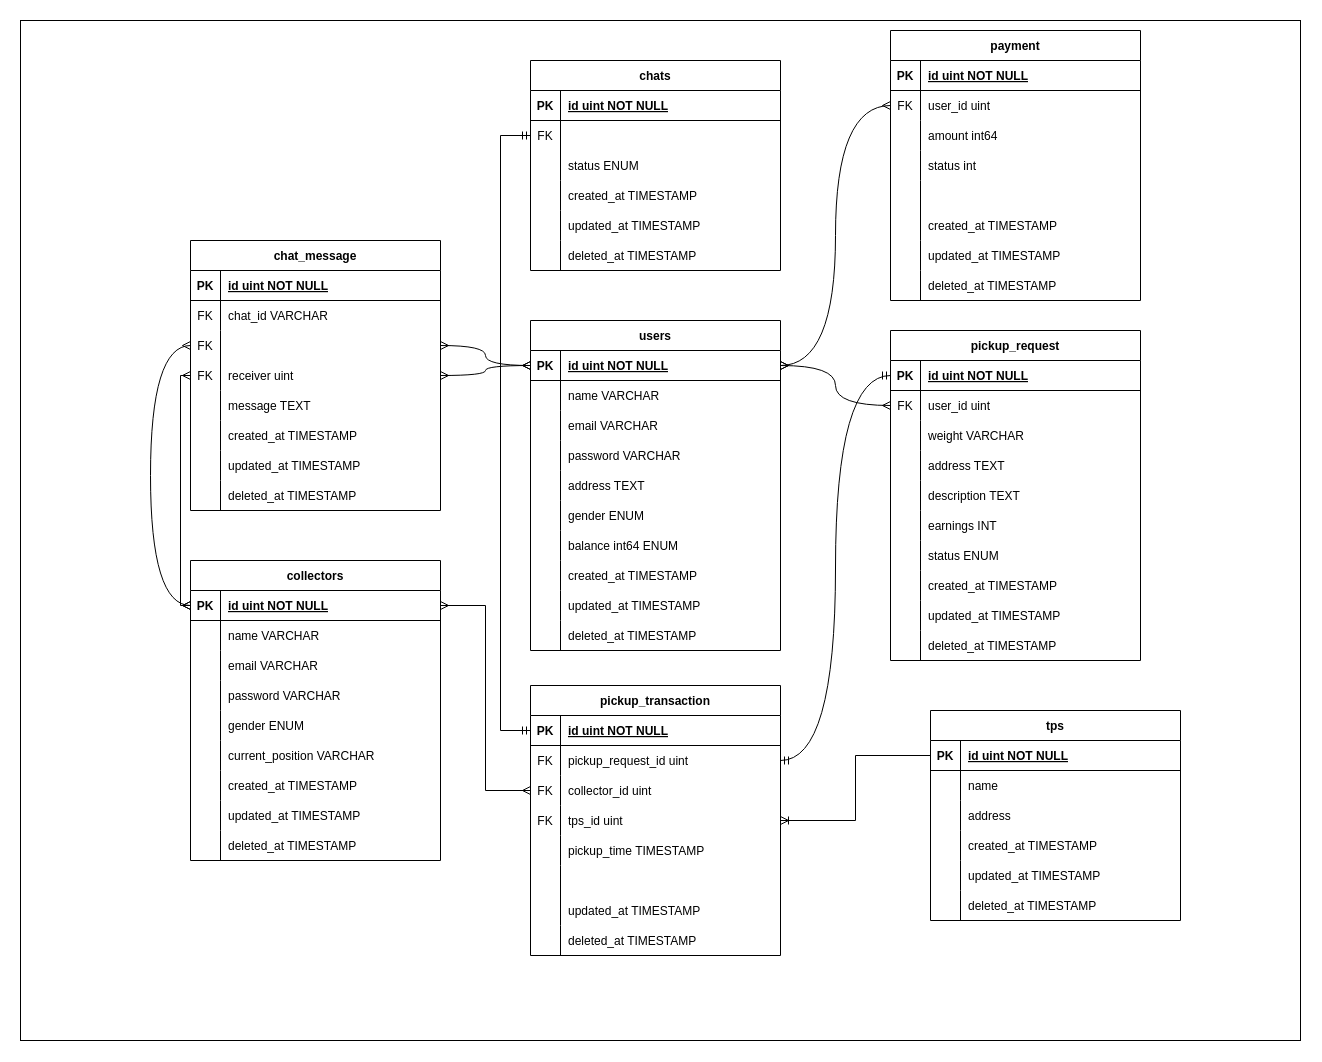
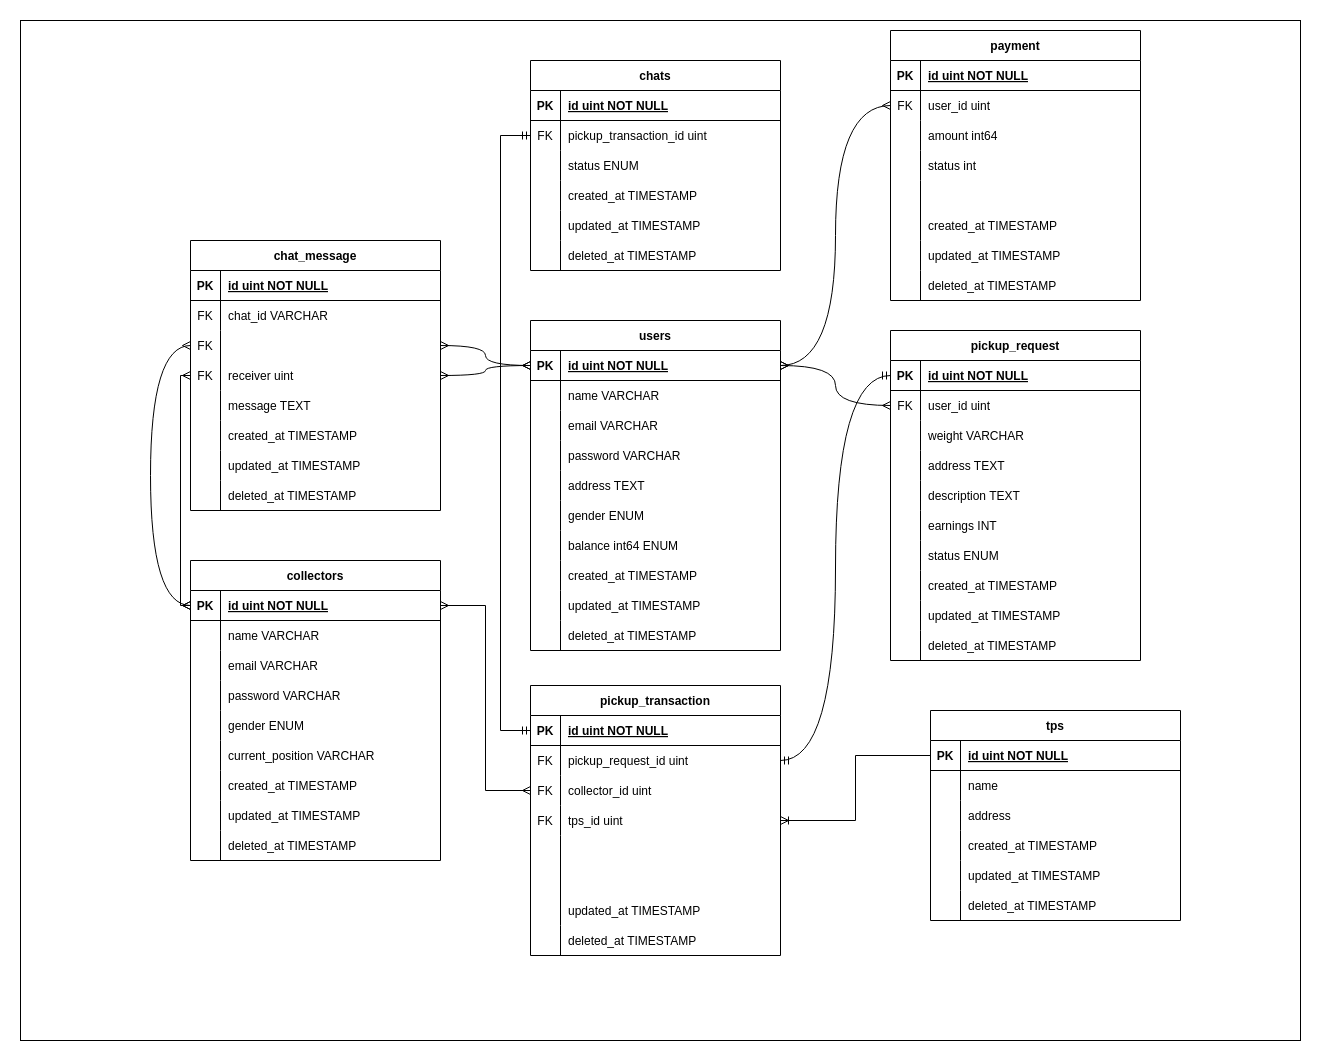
node "pickup_transaction_id uint": added
node "pickup_time TIMESTAMP": removed
